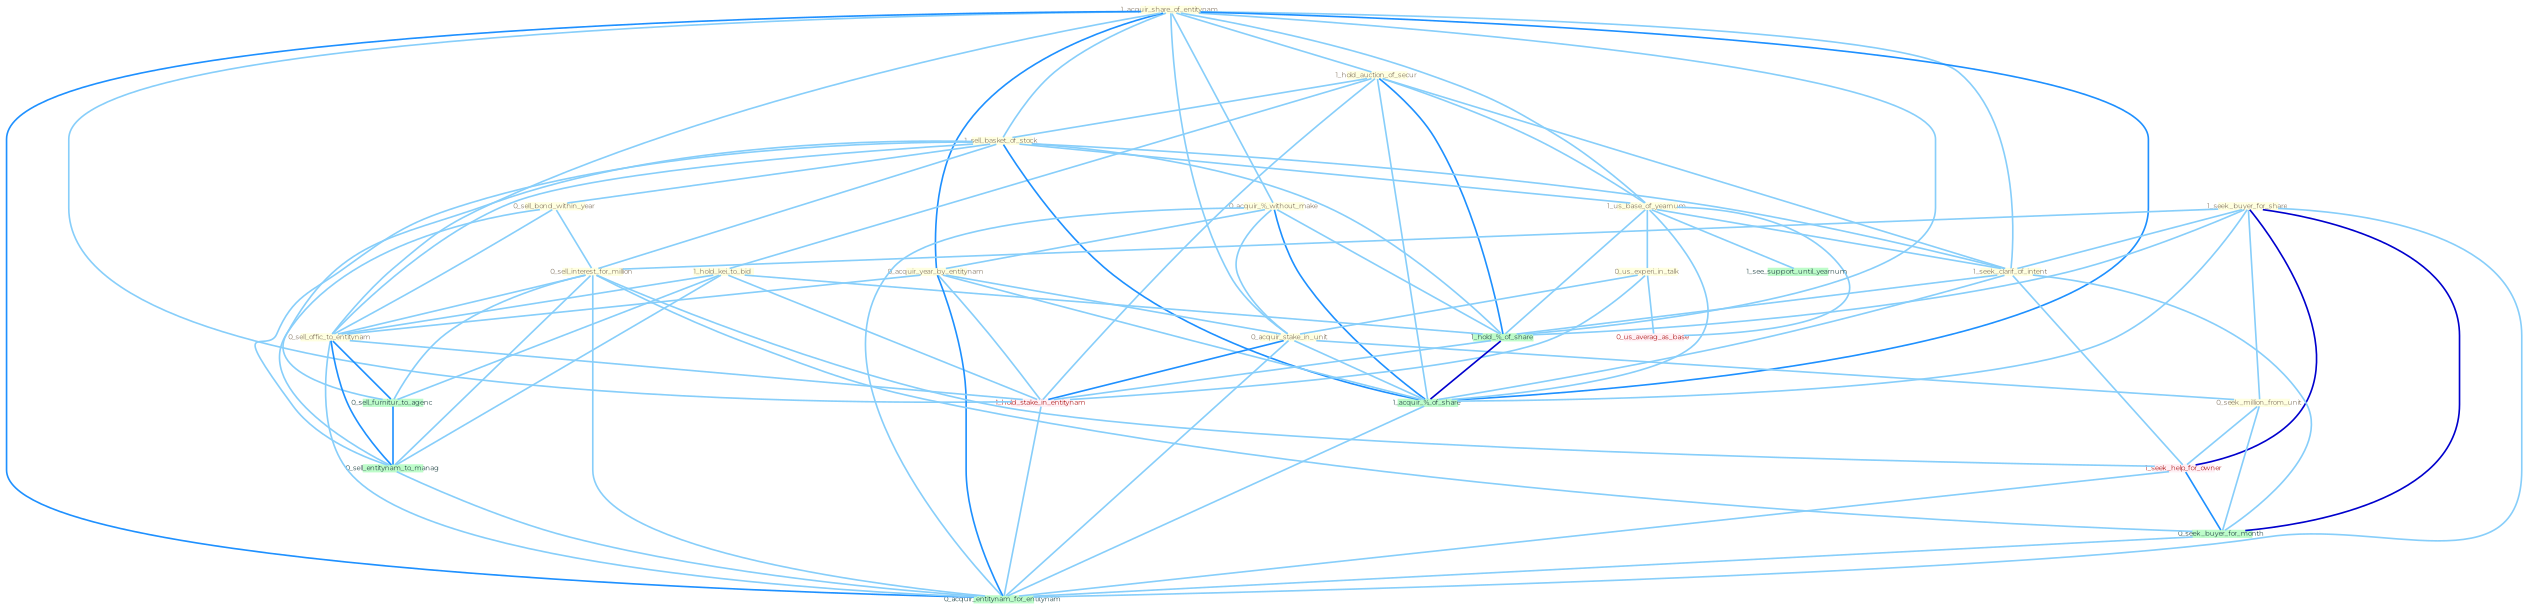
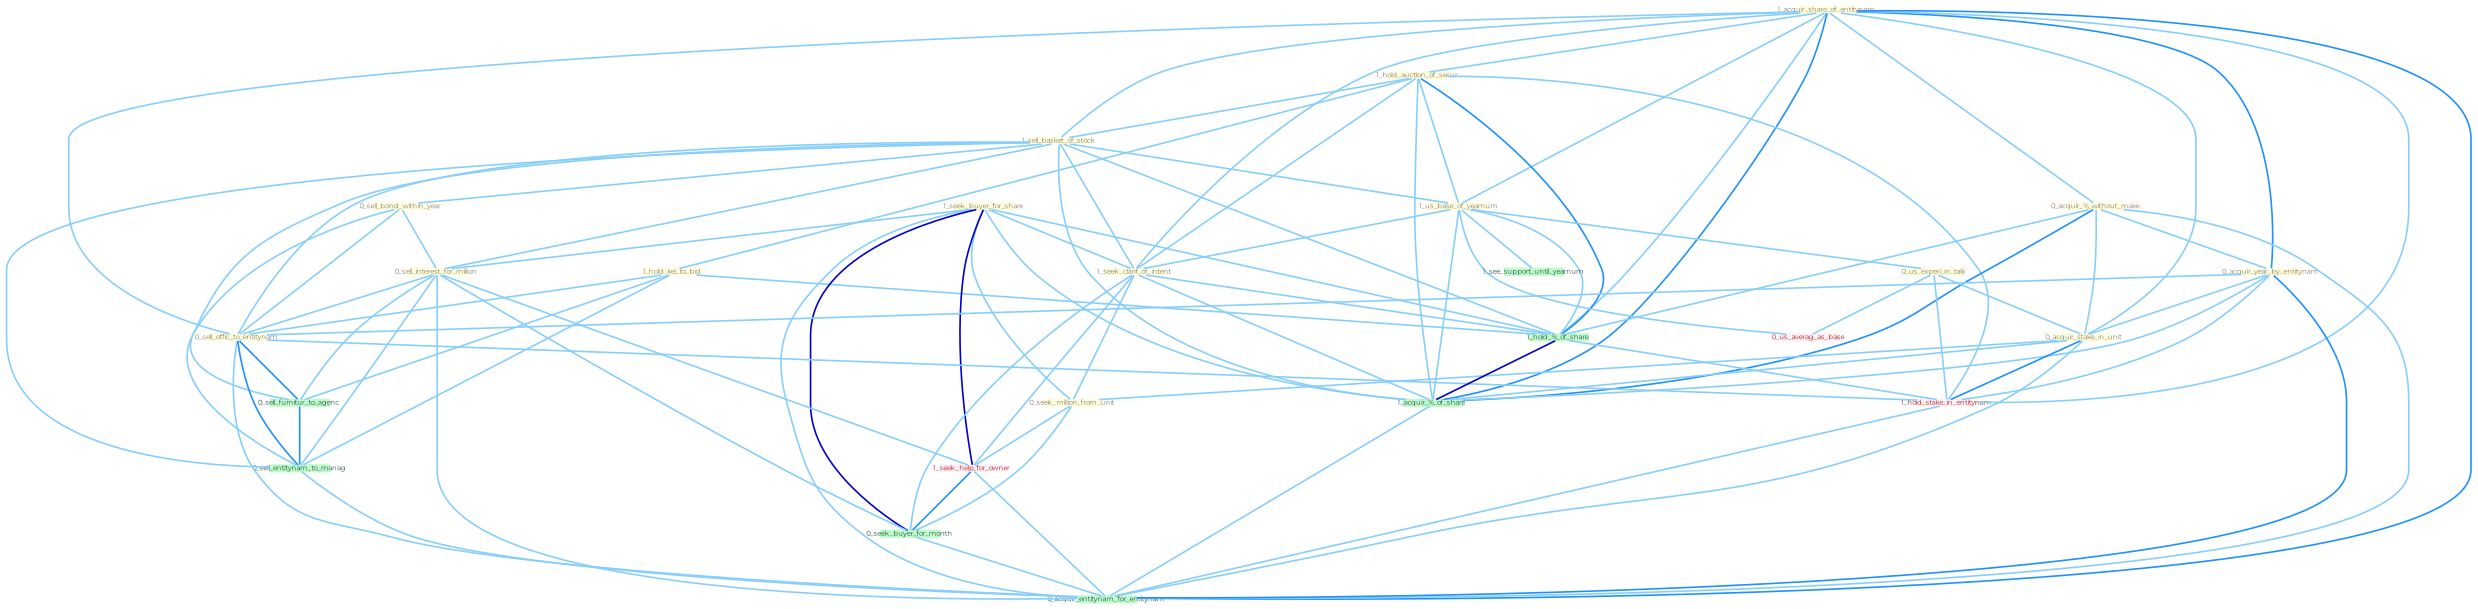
edge "1_sell_basket_of_stock" -- "1_acquir_%_of_share": color #1e90ff -> #87cefa
edge "1_hold_kei_to_bid" -- "1_hold_stake_in_entitynam": removed
edge "1_seek_clarif_of_intent" -- "0_seek_million_from_unit": added
